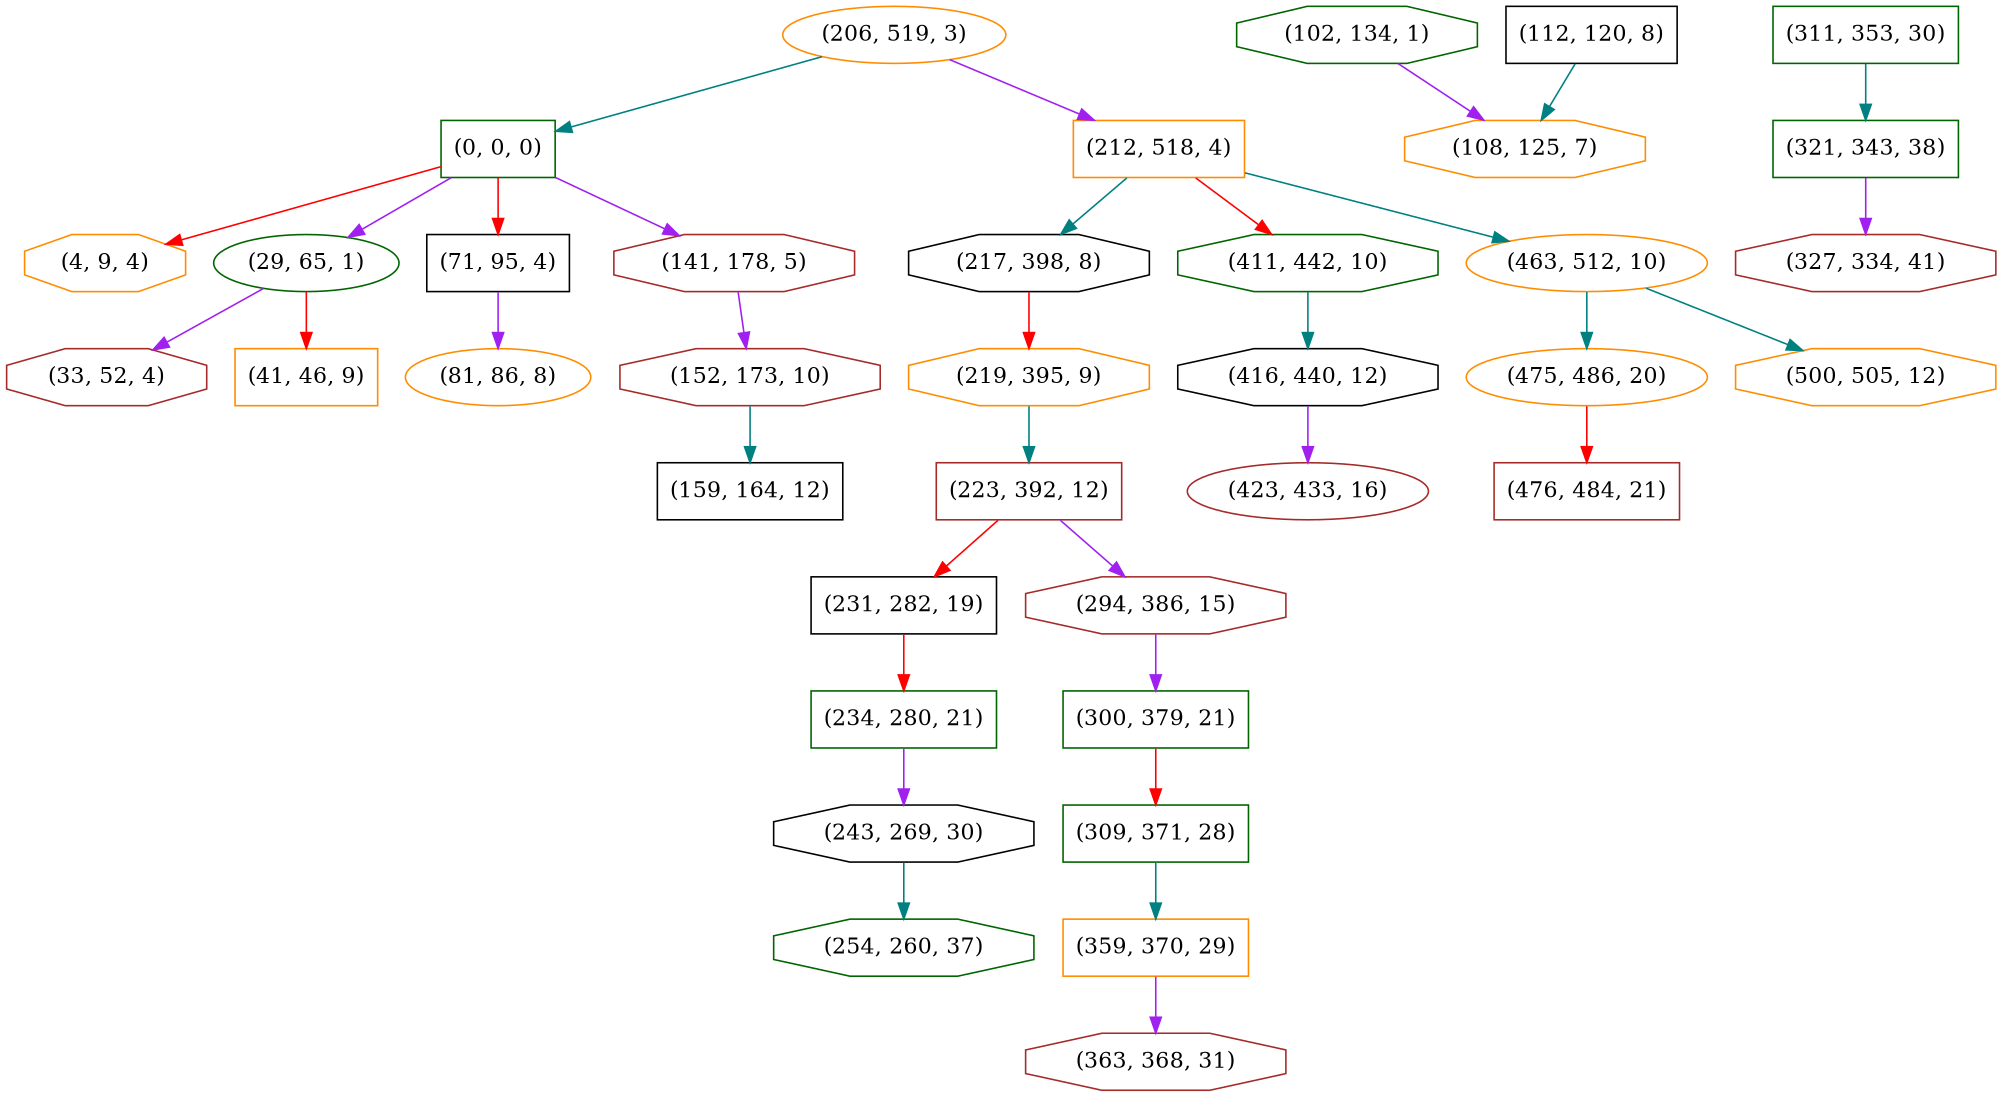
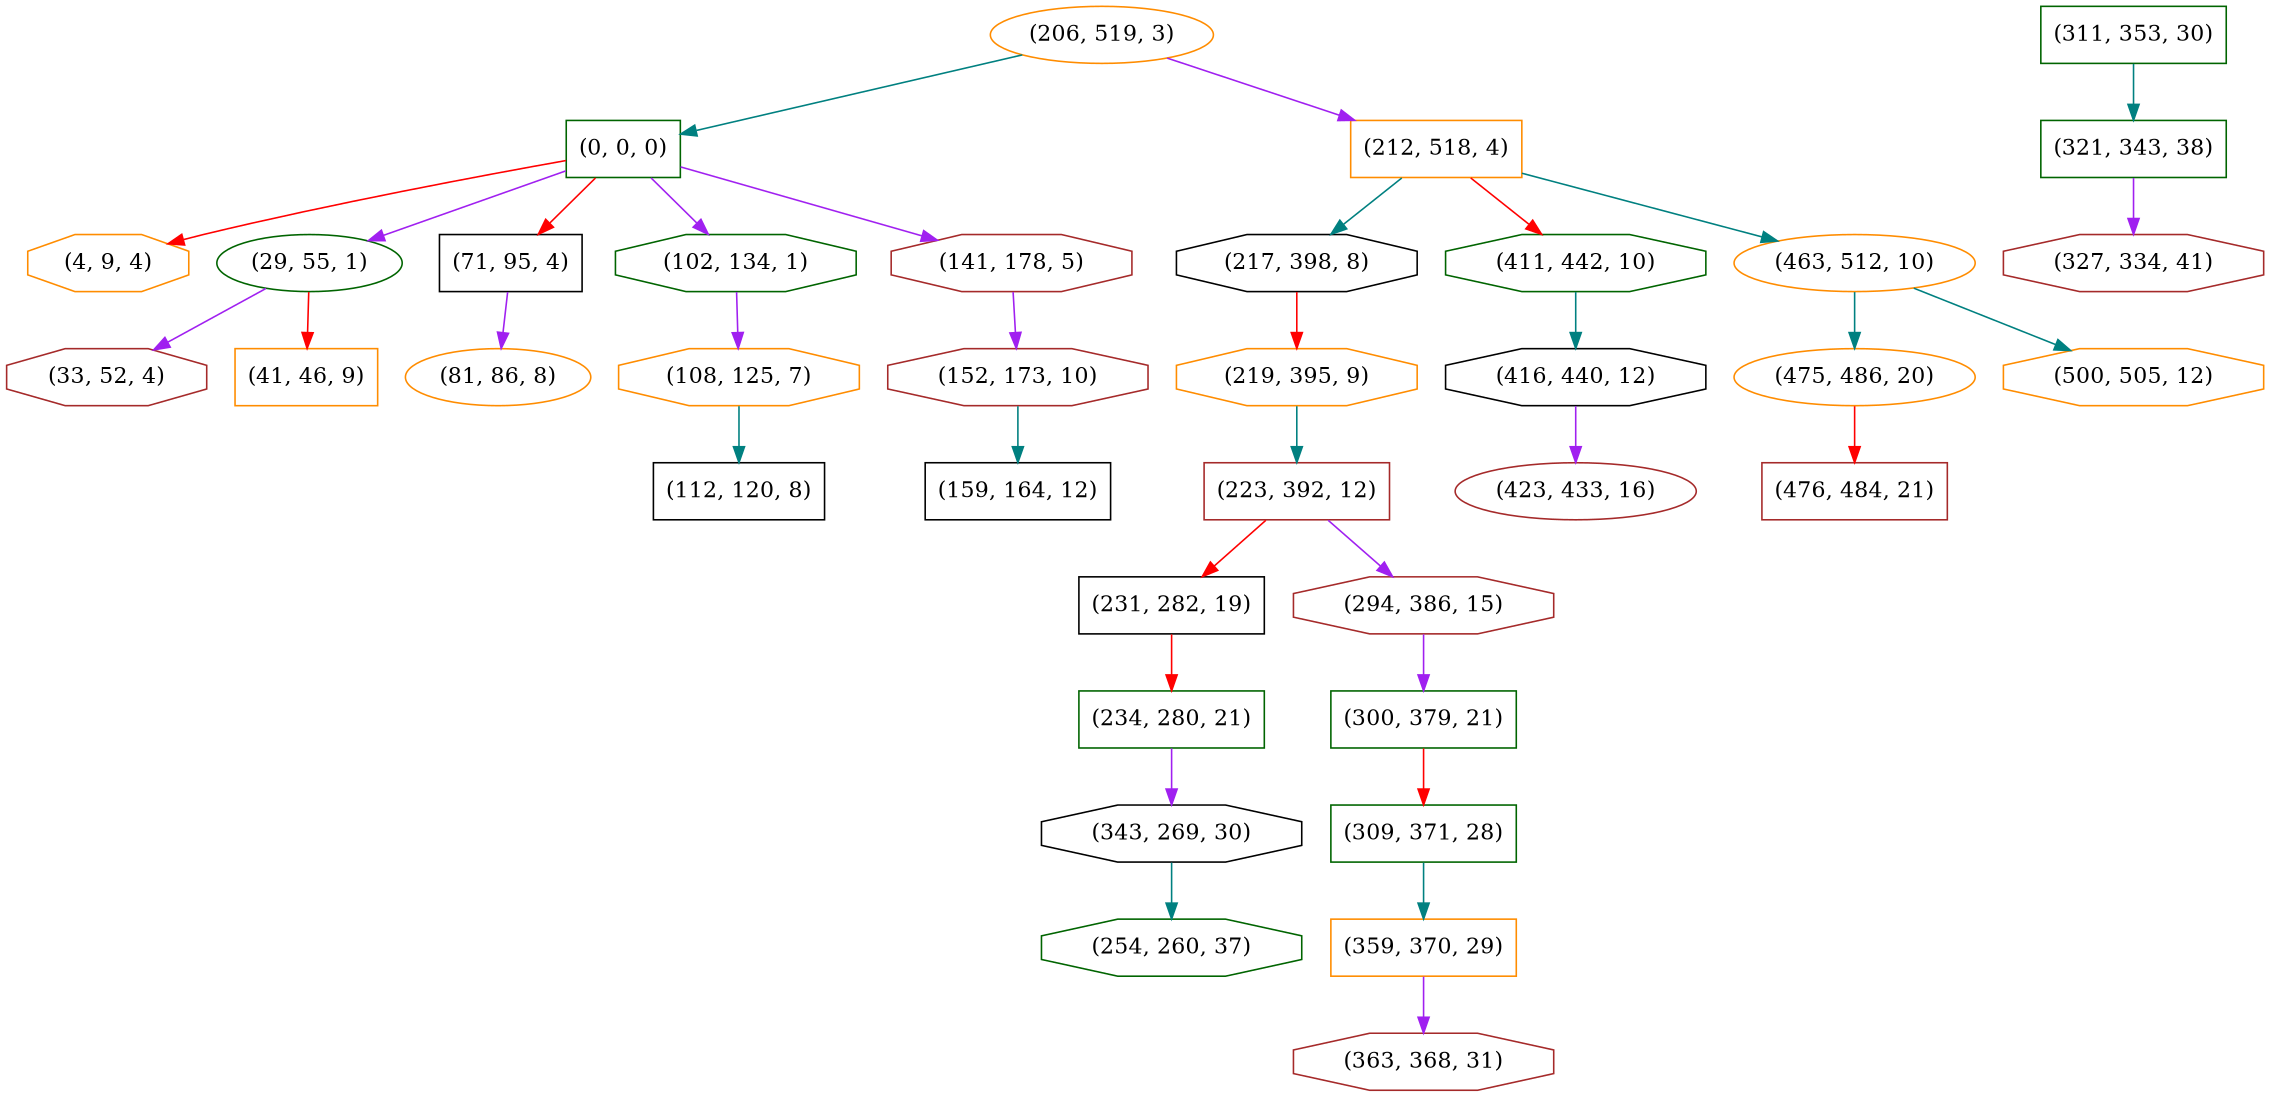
edge "(112, 120, 8)" -> "(108, 125, 7)": reversed
edge "(0, 0, 0)" -> "(102, 134, 1)": added
node "(29, 65, 1)": label "(29, 65, 1)" -> "(29, 55, 1)"
node "(243, 269, 30)": label "(243, 269, 30)" -> "(343, 269, 30)"
